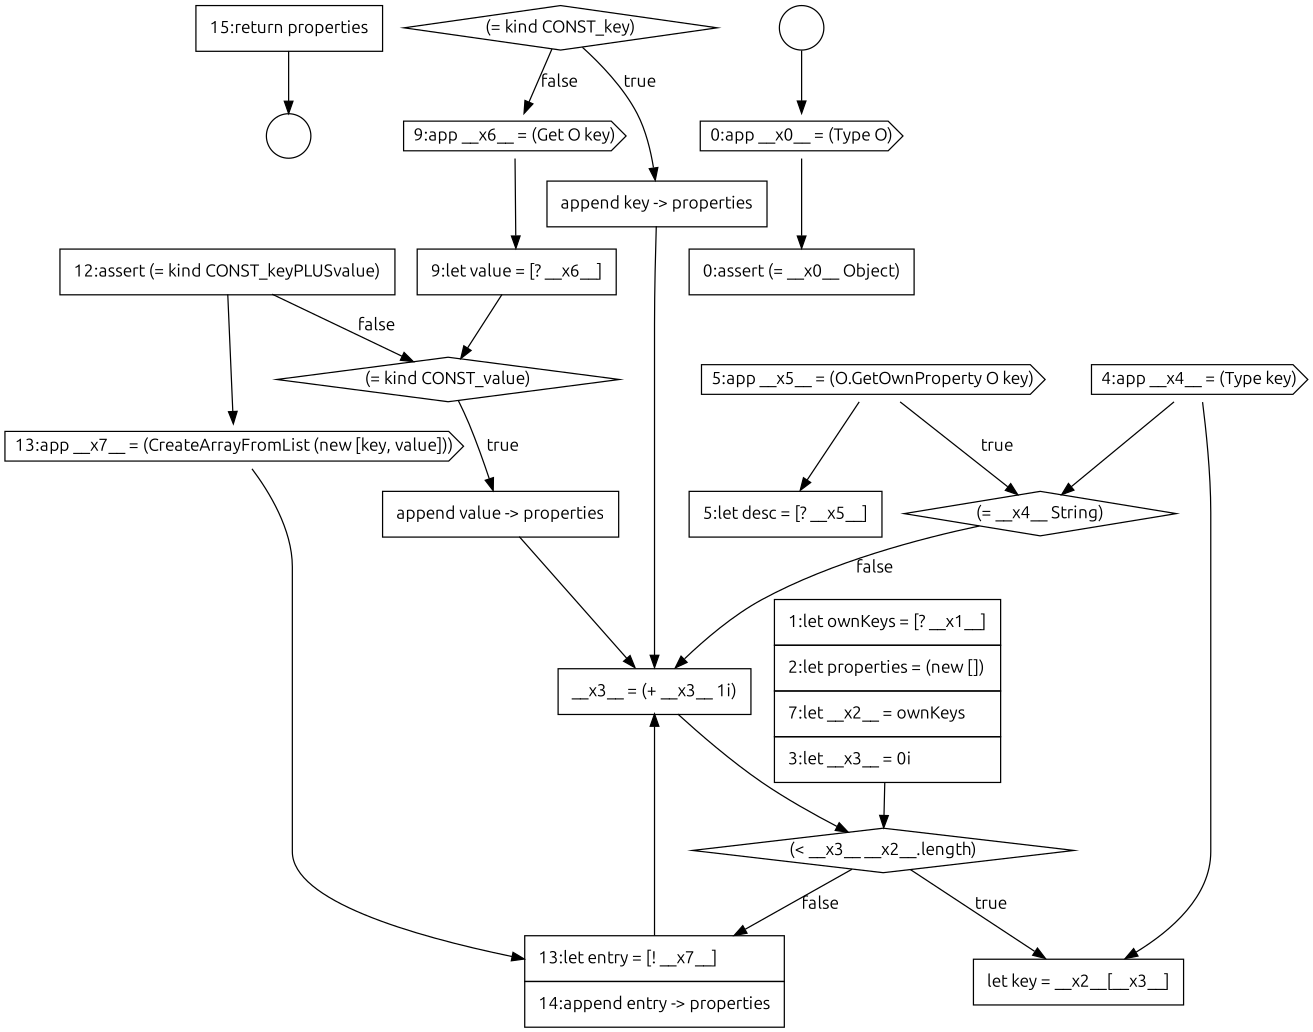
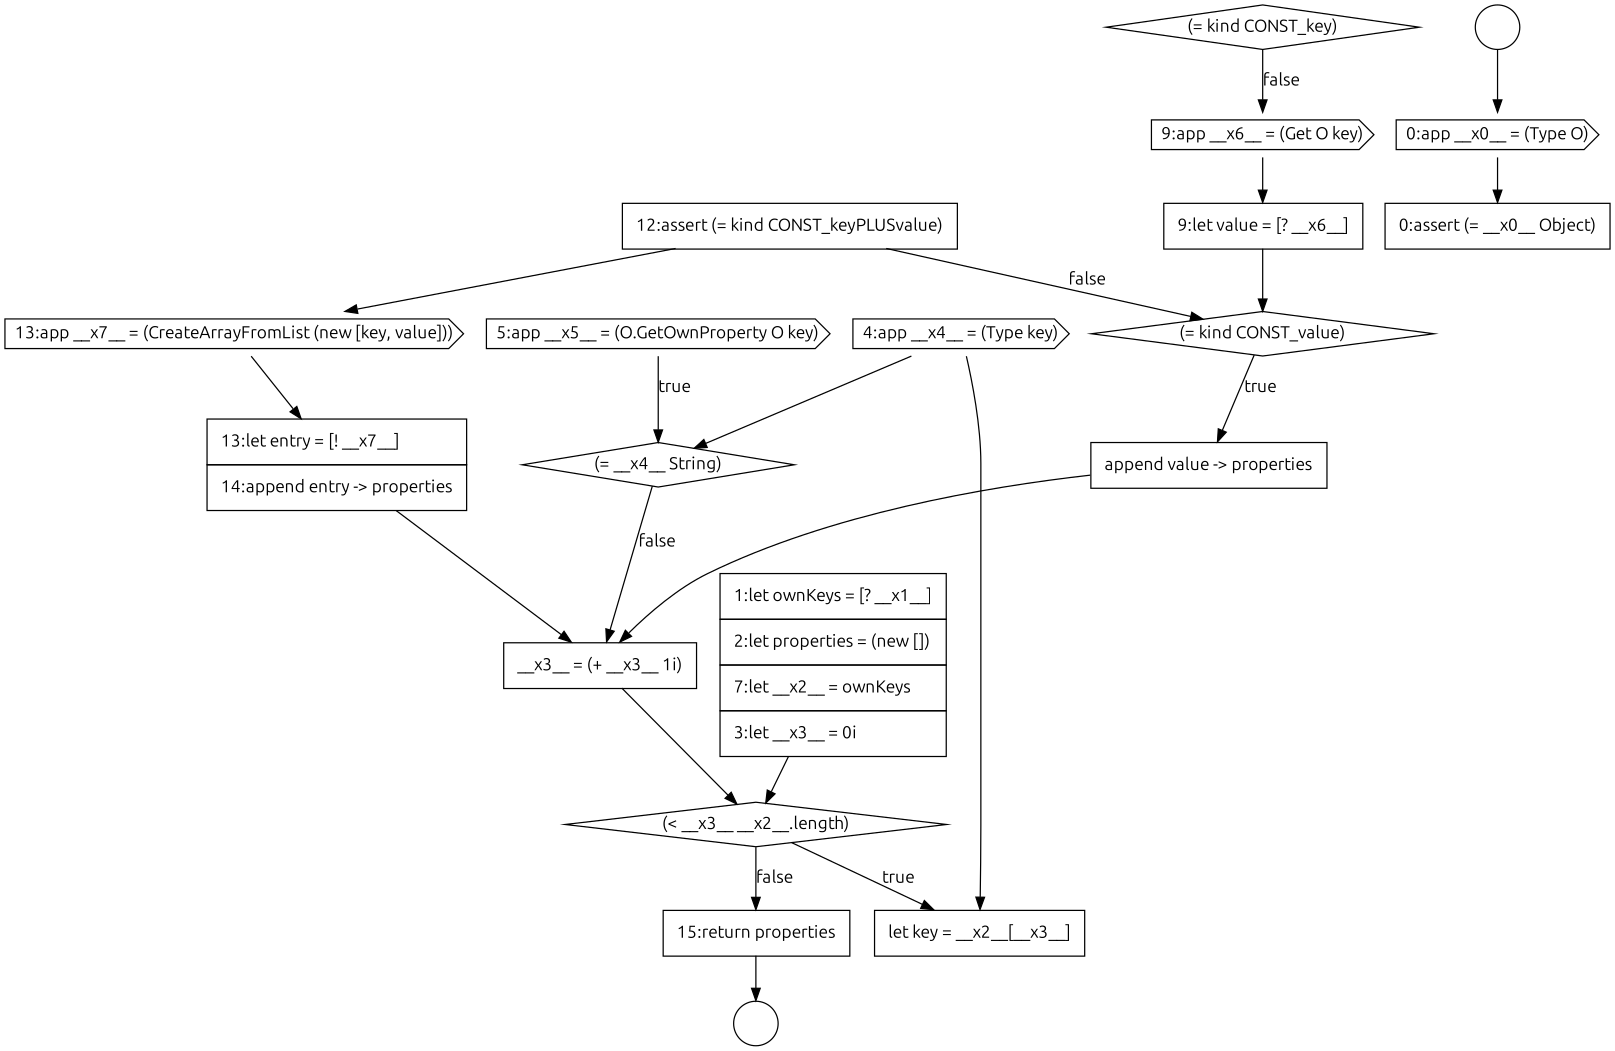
node "append key -> properties": removed
node "5:let desc = [? __x5__]": removed
edge "(< __x3__ __x2__.length)" -> "13:let entry = [! __x7__]": now "(< __x3__ __x2__.length)" -> "15:return properties"
